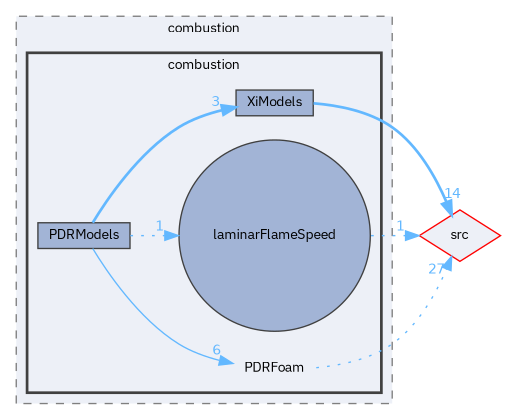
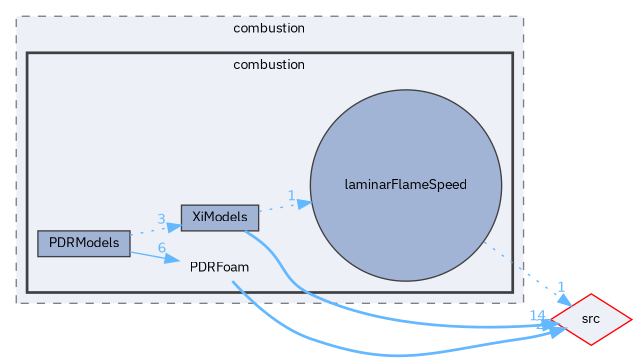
edge "PDRModels" -> "XiModels": style bold -> dotted
edge "PDRModels" -> "laminarFlameSpeed": now "XiModels" -> "laminarFlameSpeed"
edge "PDRFoam" -> "src": style dotted -> bold
